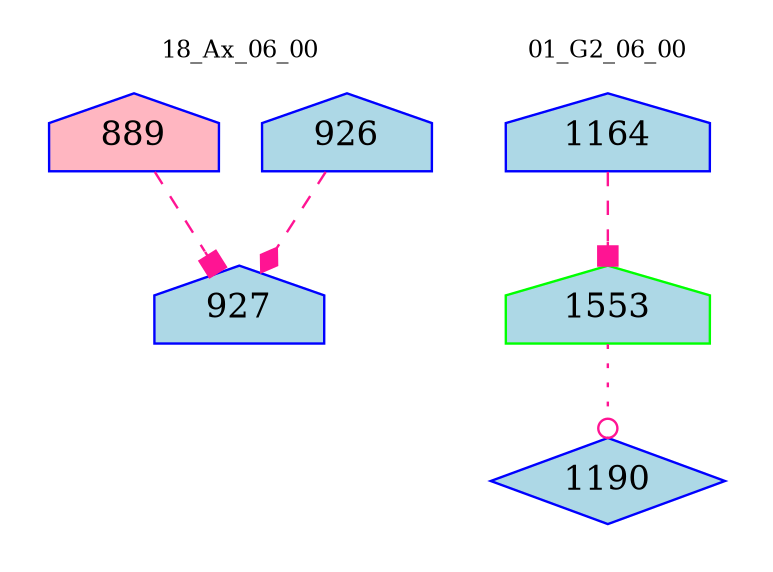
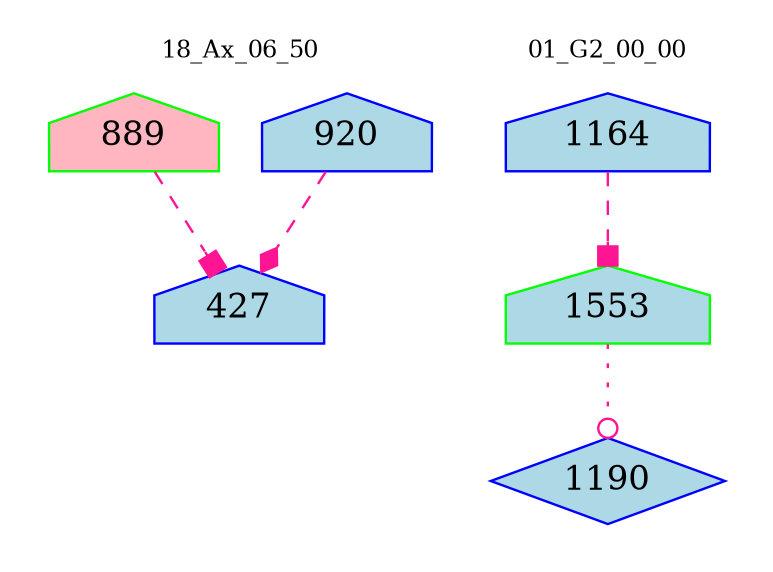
cluster "18_Ax_06_00": label "18_Ax_06_00" -> "18_Ax_06_50"
cluster "01_G2_06_00": label "01_G2_06_00" -> "01_G2_00_00"
node "889": color blue -> green
node "926": label "926" -> "920"
node "927": label "927" -> "427"
